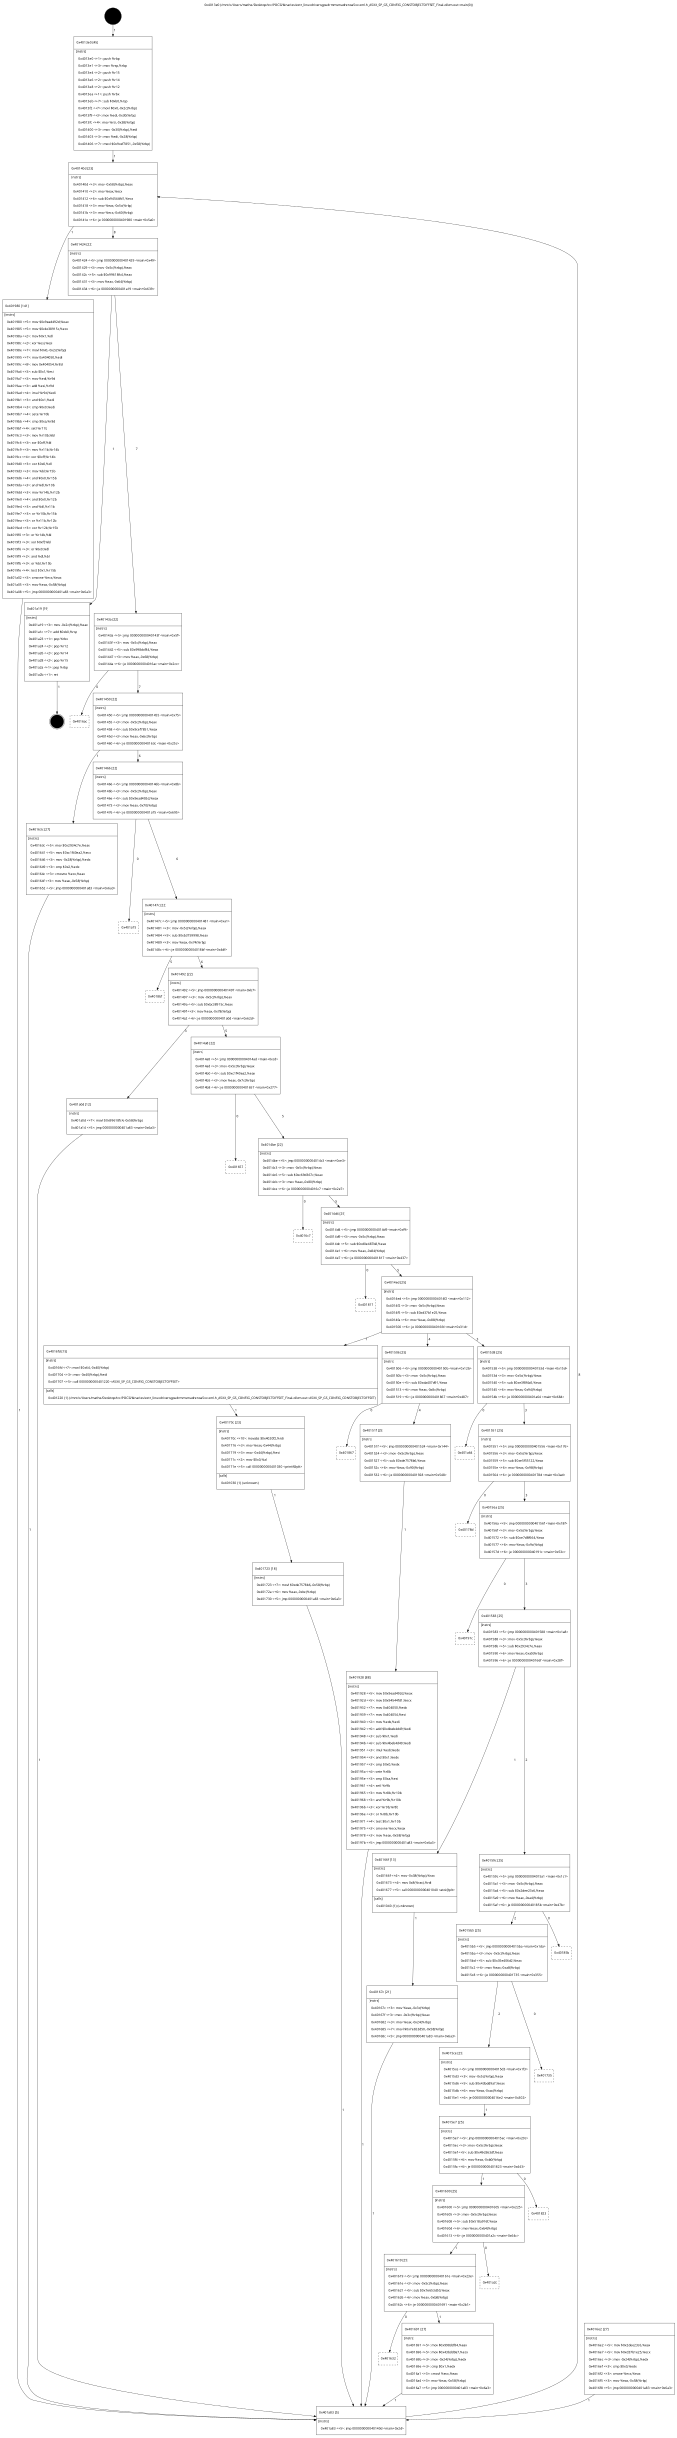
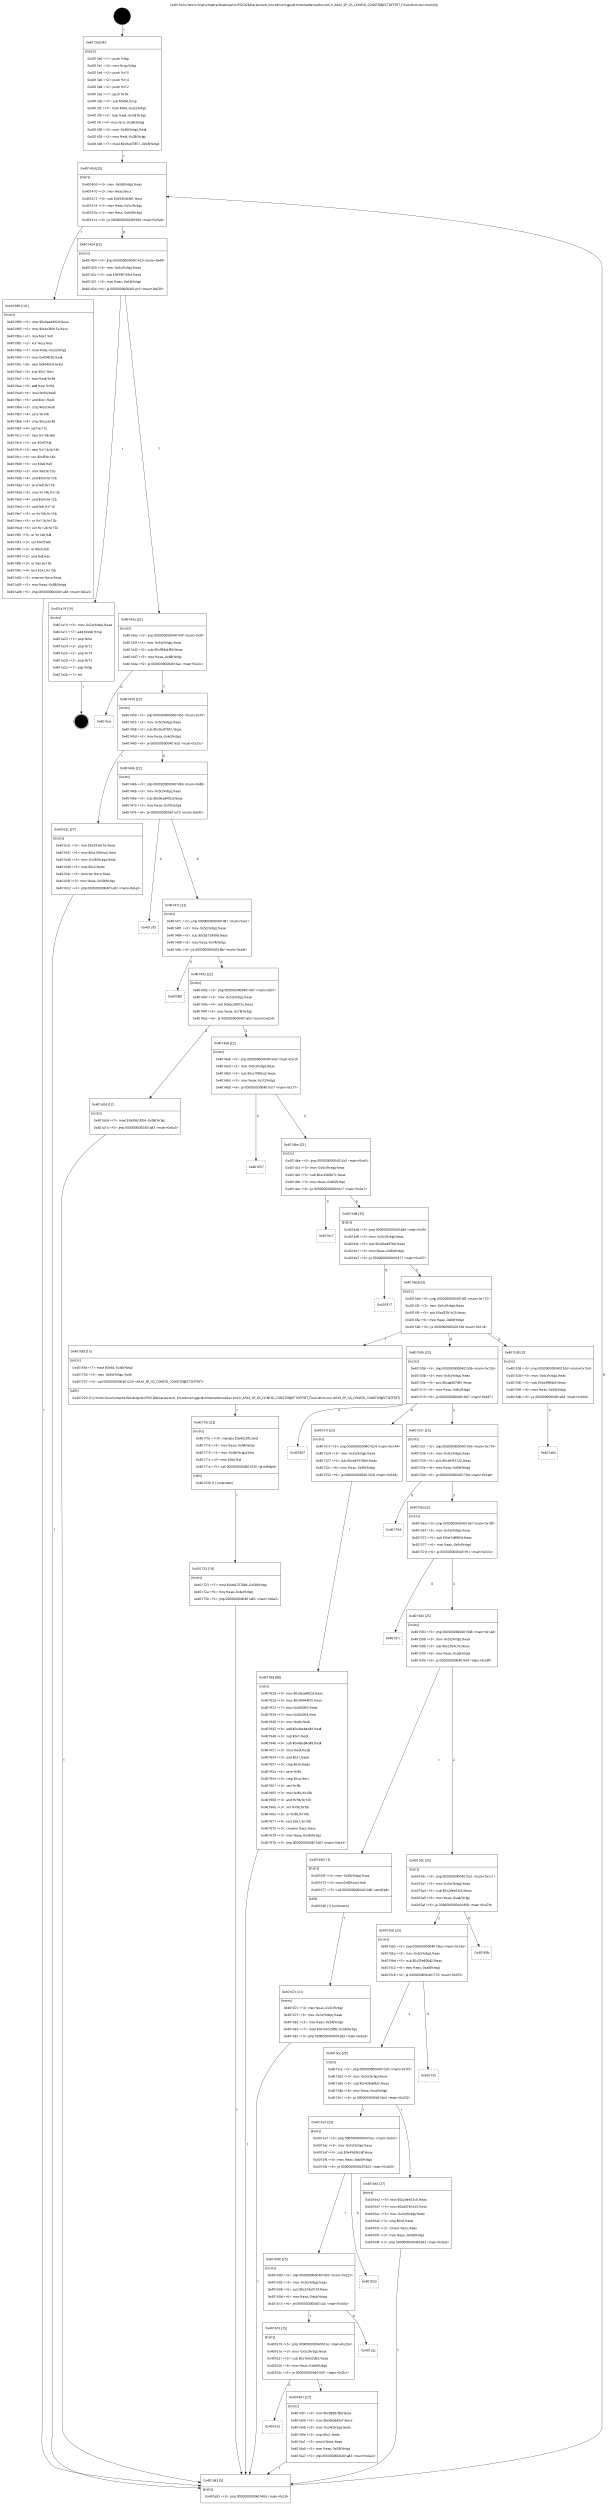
edge "0x401538 [25]" -> "0x401551 [25]": now "0x401506 [25]" -> "0x401551 [25]"
edge "0x4015ce [25]" -> "0x4016e2 [27]": added, label "1"
